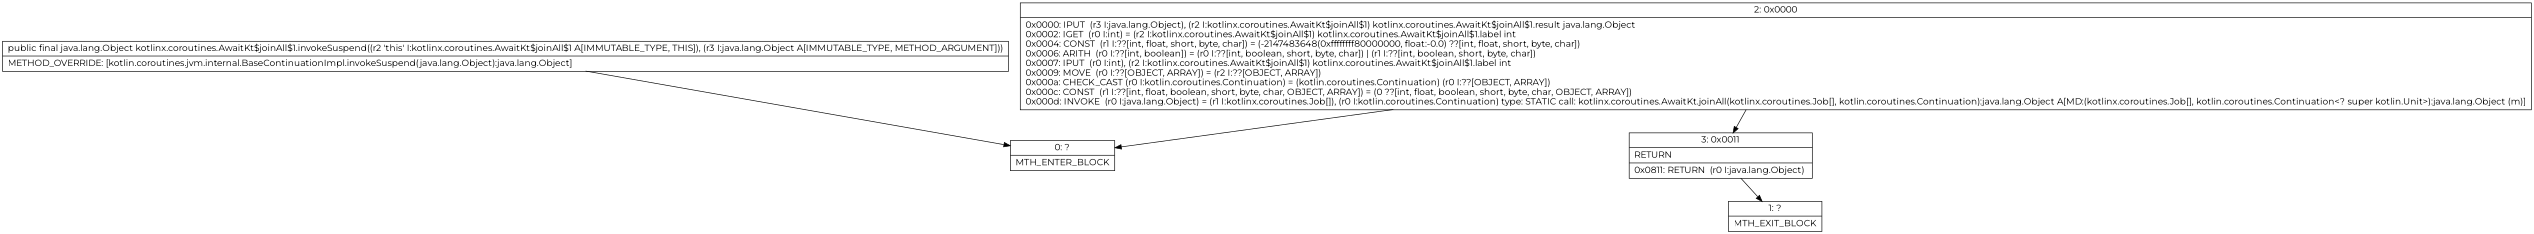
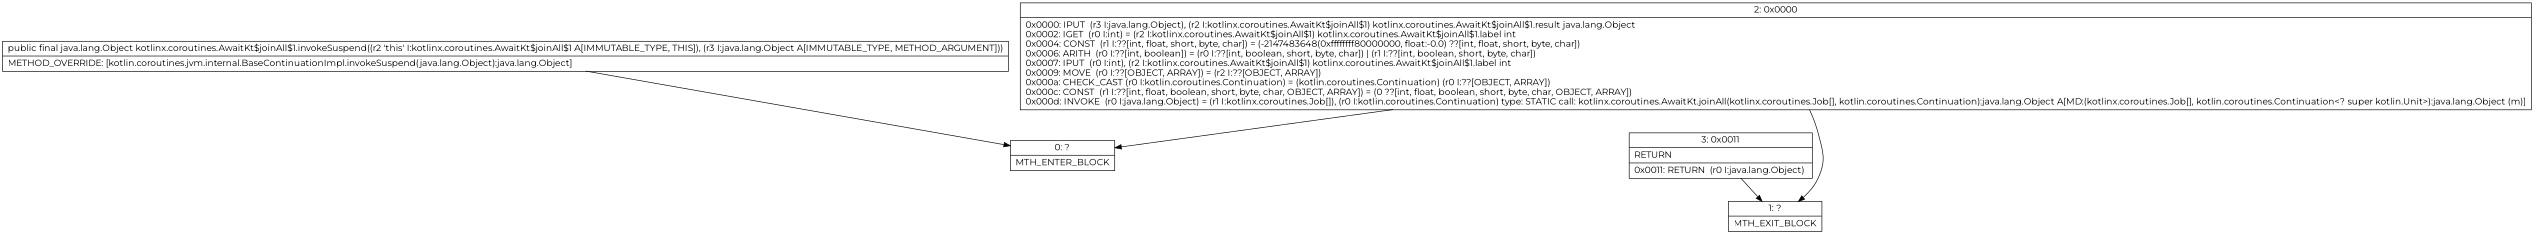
edge "2: 0x0000" -> "3: 0x0011": now "2: 0x0000" -> "1: ?"
node "3: 0x0011": text "0x0811: RETURN  (r0 I:java.lang.Object)" -> "0x0011: RETURN  (r0 I:java.lang.Object)"
